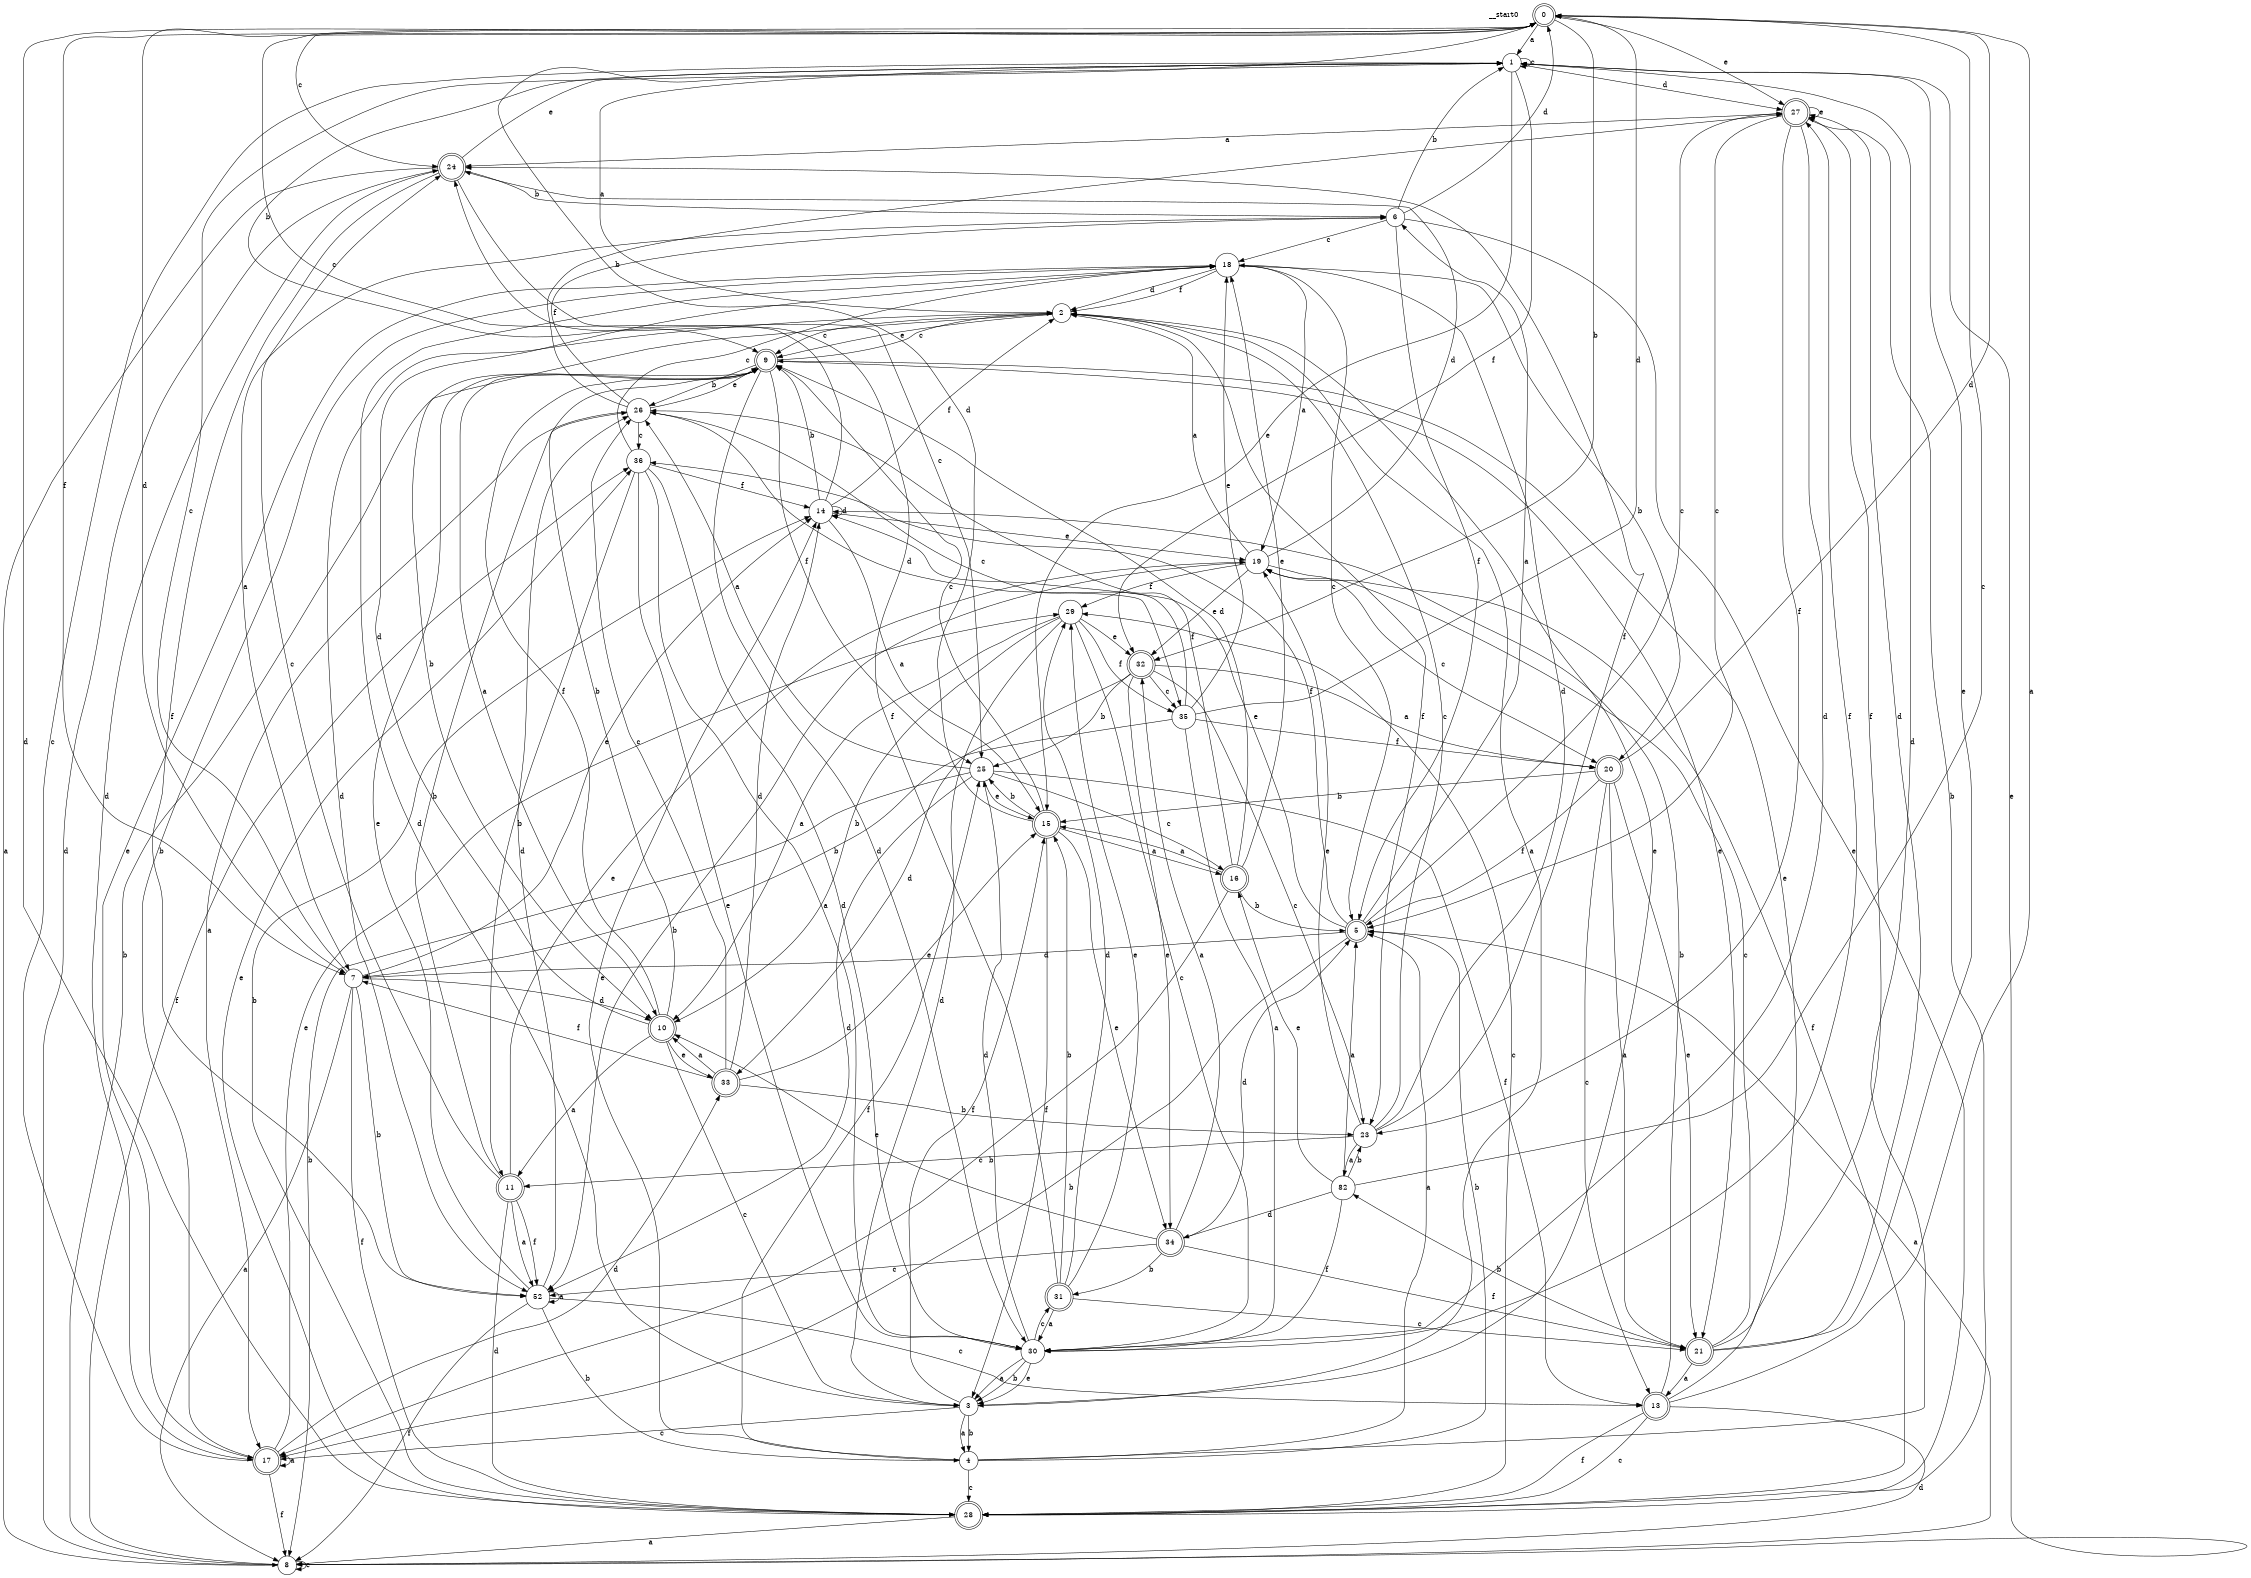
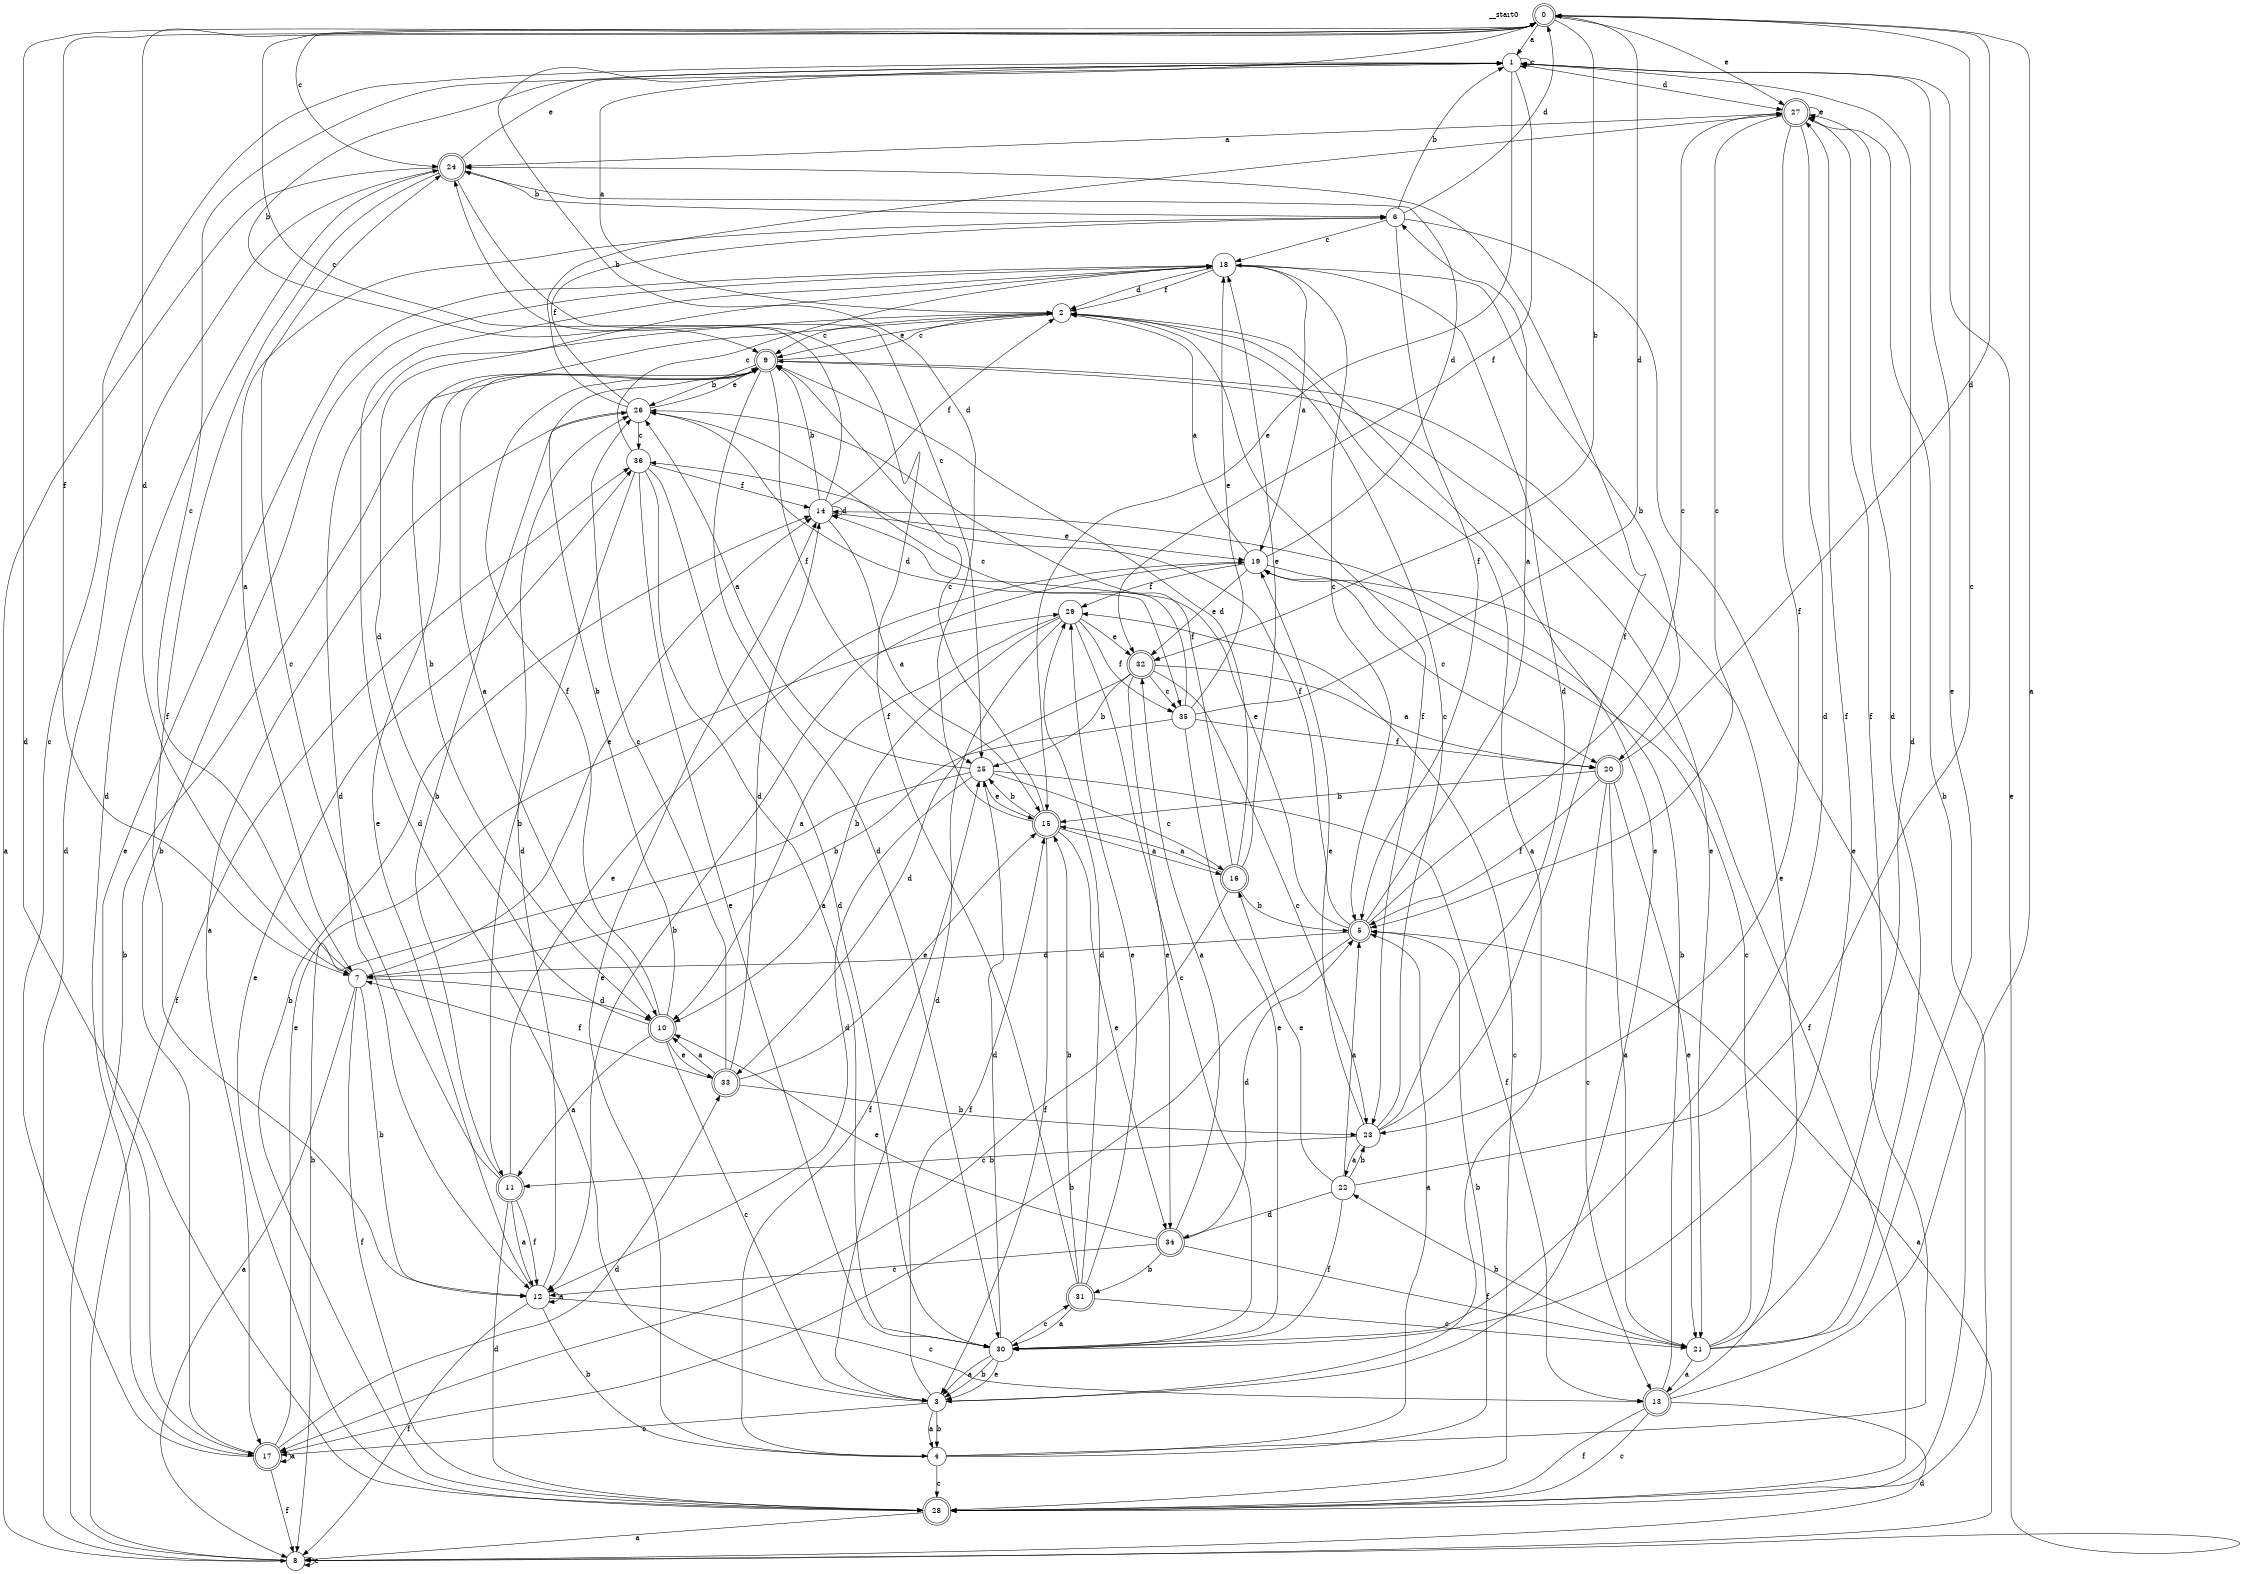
edge "35" -> "30": label "a" -> "e"
node "82": label "82" -> "22"
node "52": label "52" -> "12"
node "21": shape doublecircle -> circle
